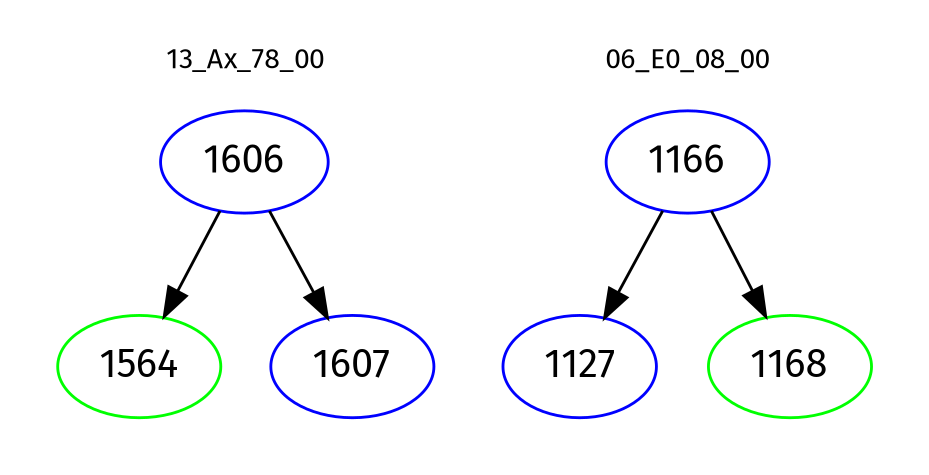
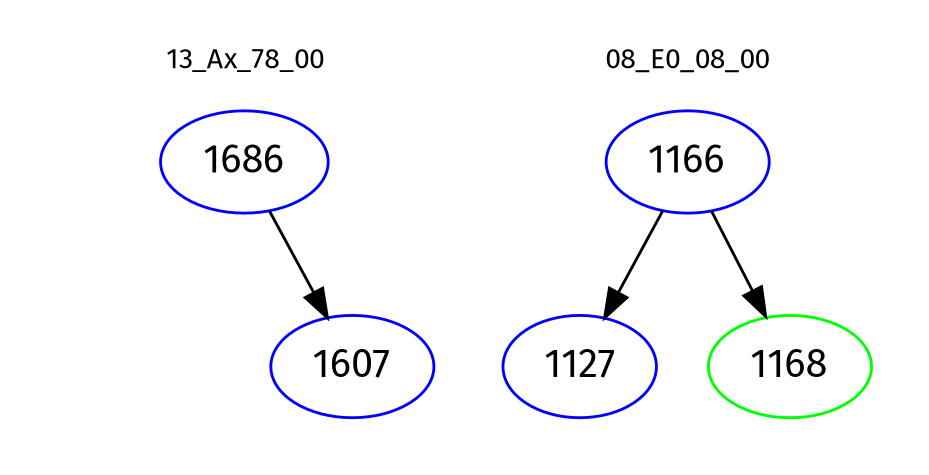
cluster "06_E0_08_00": label "06_E0_08_00" -> "08_E0_08_00"
node "1606": label "1606" -> "1686"
node "1564": removed
